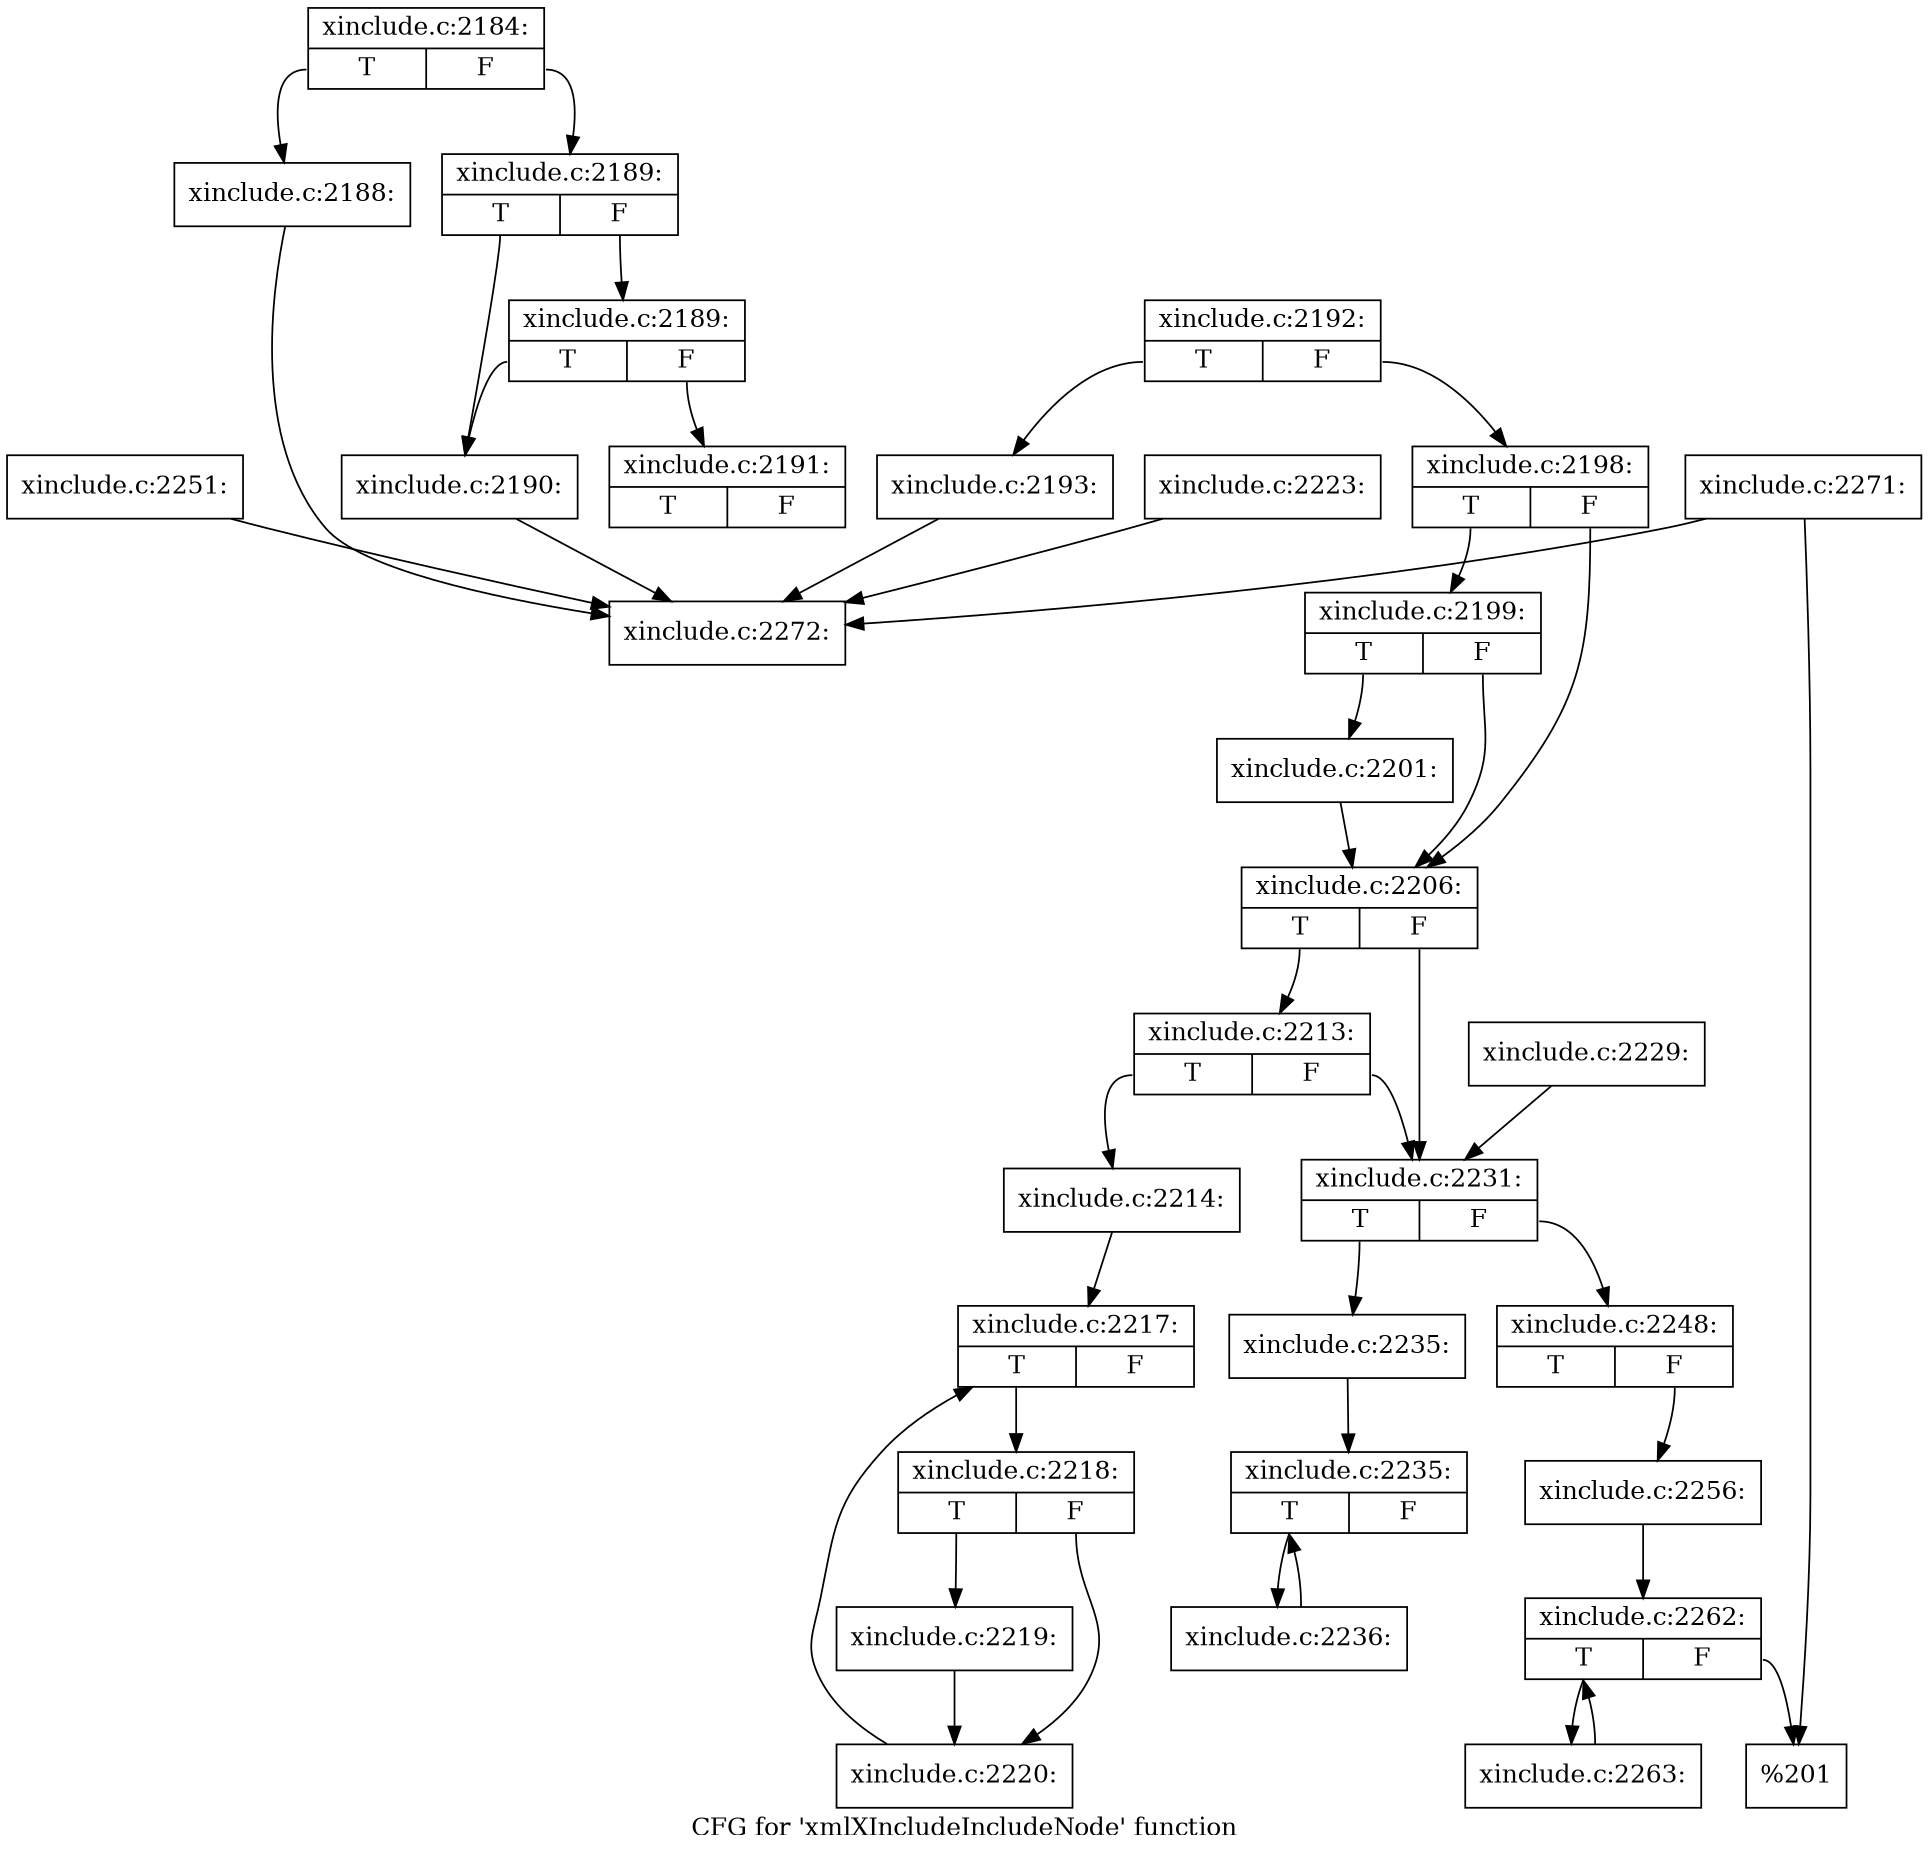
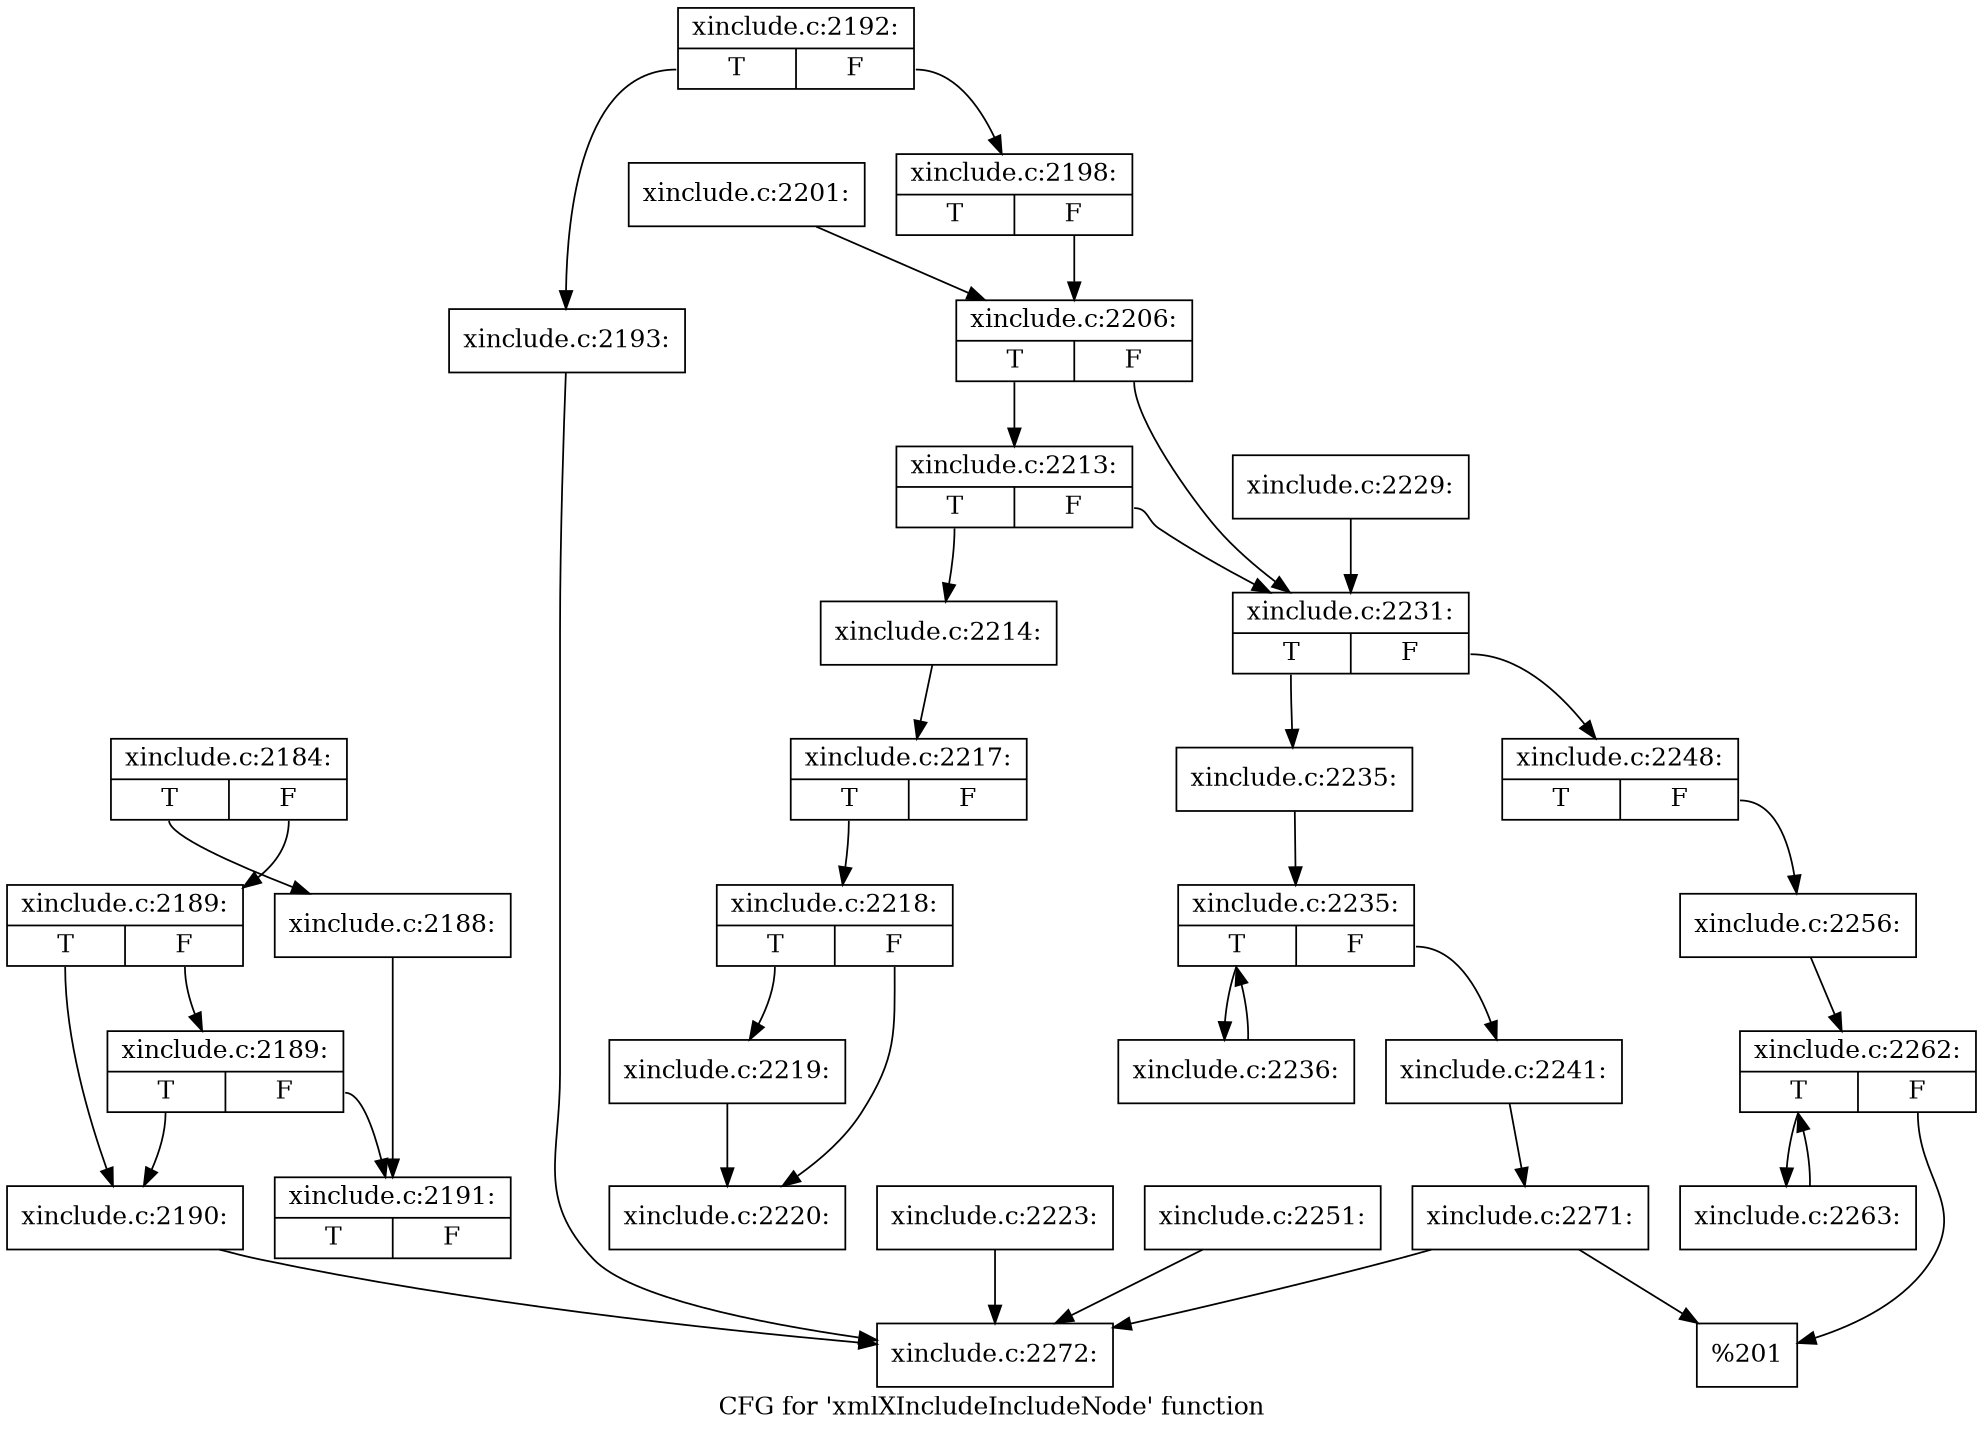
edge "xinclude.c:2188:" -> "xinclude.c:2272:": now "xinclude.c:2188:" -> "xinclude.c:2191:"
node "xinclude.c:2199:": removed
node "xinclude.c:2241:": added
edge "xinclude.c:2220:" -> "xinclude.c:2217:": removed
